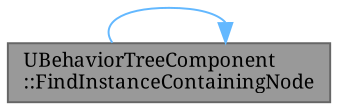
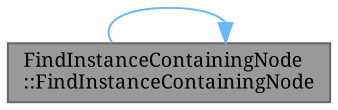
node "UBehaviorTreeComponent ::FindInstanceContainingNode": label "UBehaviorTreeComponent ::FindInstanceContainingNode" -> "FindInstanceContainingNode ::FindInstanceContainingNode"
